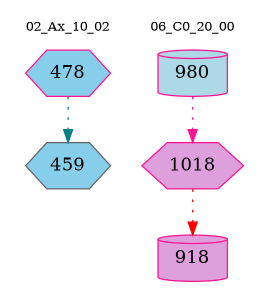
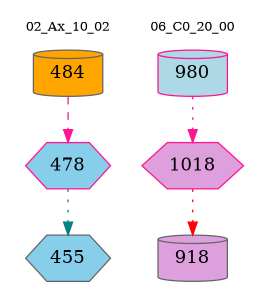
node "484": added
node "459": label "459" -> "455"
node "918": color deeppink -> gray40
